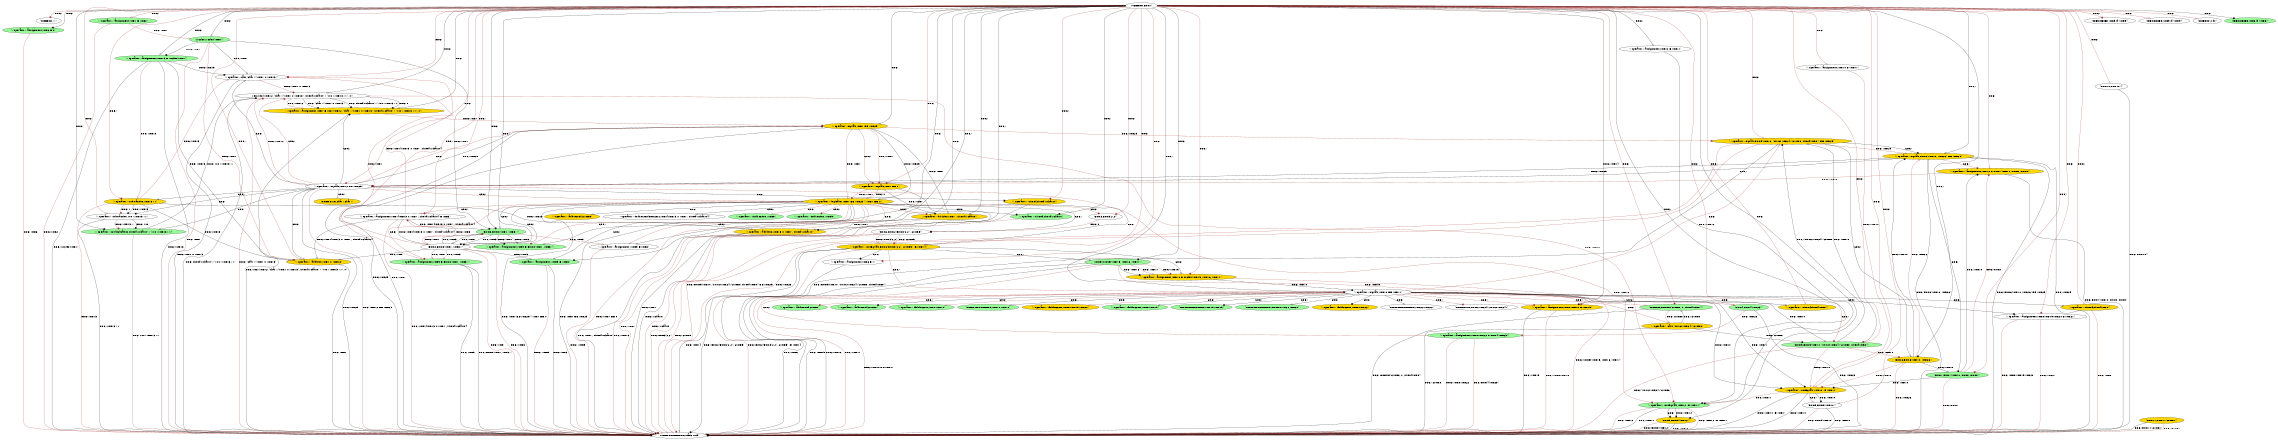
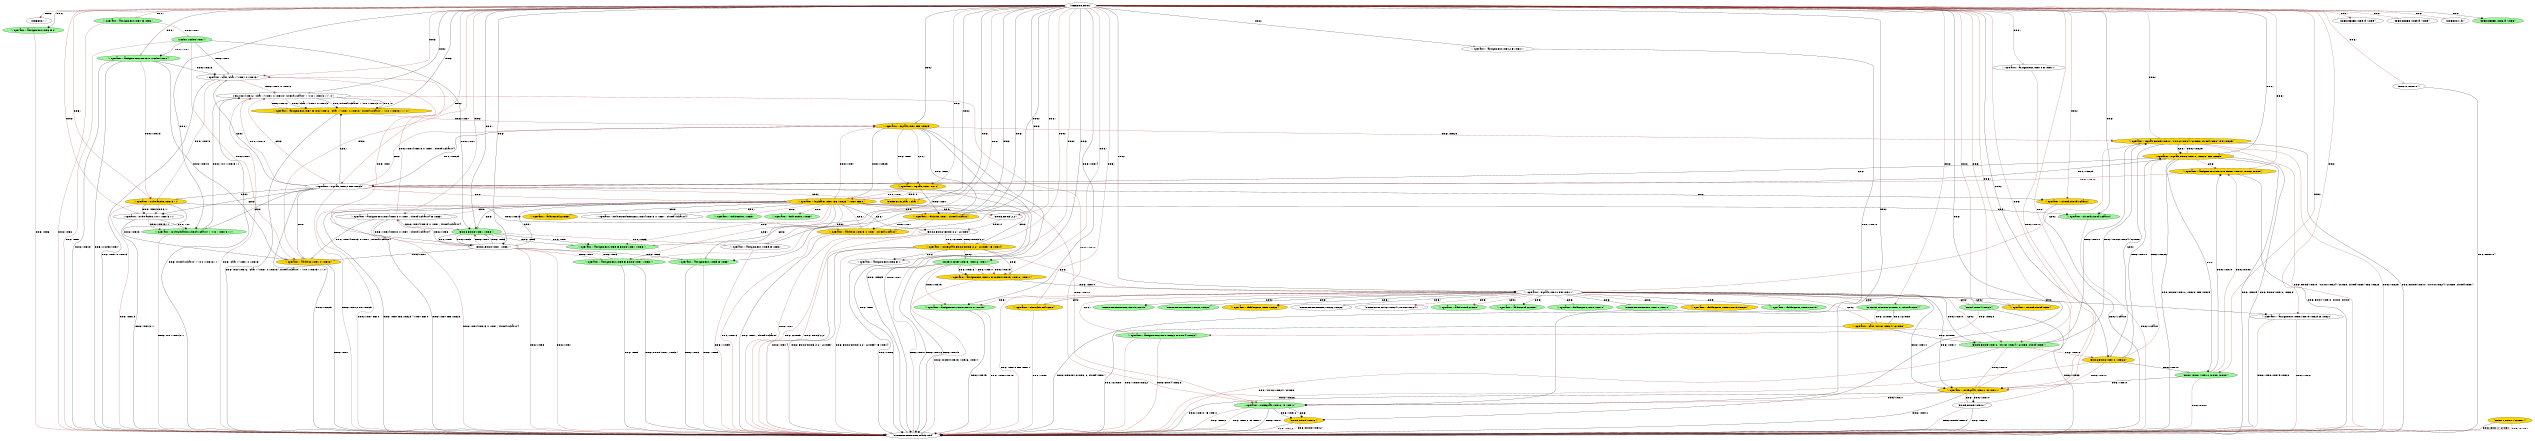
edge "(METHOD,FUN1)" -> "(wcslen,wcslen(VAR1))": now "(METHOD,FUN1)" -> "(UNKNOWN,char *,char *)"
node "(FIELD_IDENTIFIER,UNKNOWN20,VAR20)": label "(FIELD_IDENTIFIER,UNKNOWN20,VAR20)" -> "(FIELD_IDENTIFIER,VAR20,VAR20)"
node "(<operator>.assignment,VAR8.VAR18 = VAR15)": fillcolor gold -> palegreen
